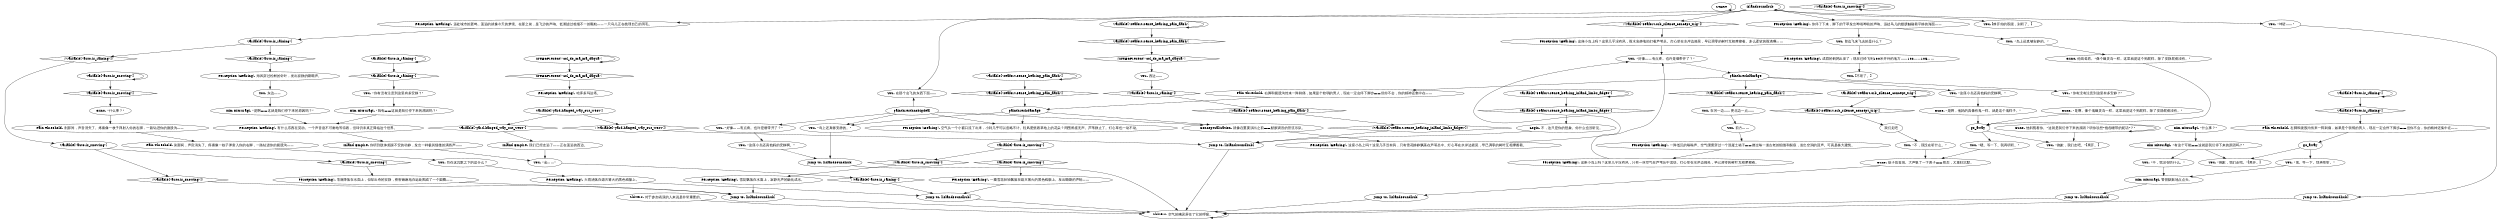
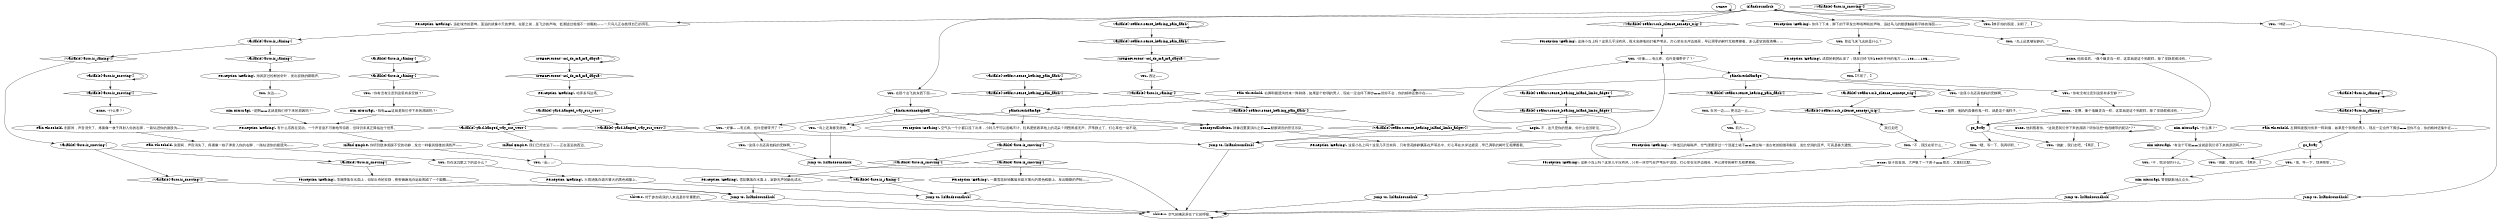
edge "painthresthnobigdeal" -> "You: 在那个会飞的东西下面……": reversed
